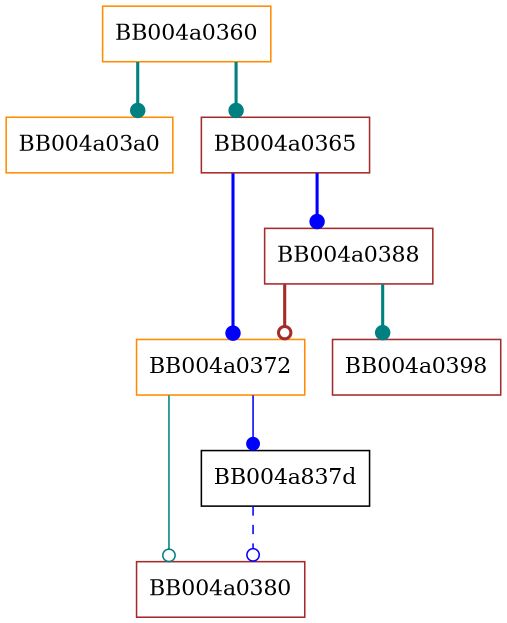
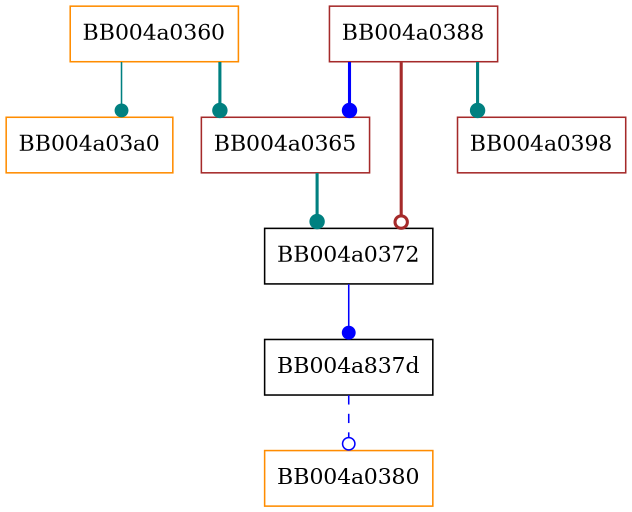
edge "BB004a0360" -> "BB004a03a0": style bold -> solid
edge "BB004a0365" -> "BB004a0388": reversed
edge "BB004a0365" -> "BB004a0372": color blue -> teal
node "BB004a0372": color darkorange -> black
edge "BB004a0372" -> "BB004a0380": removed
node "BB004a0380": color brown -> darkorange
